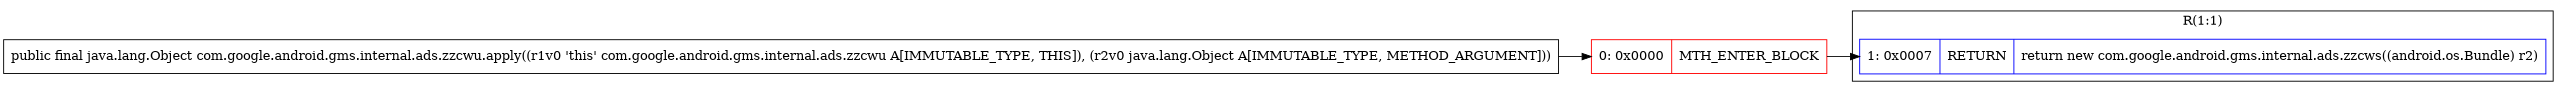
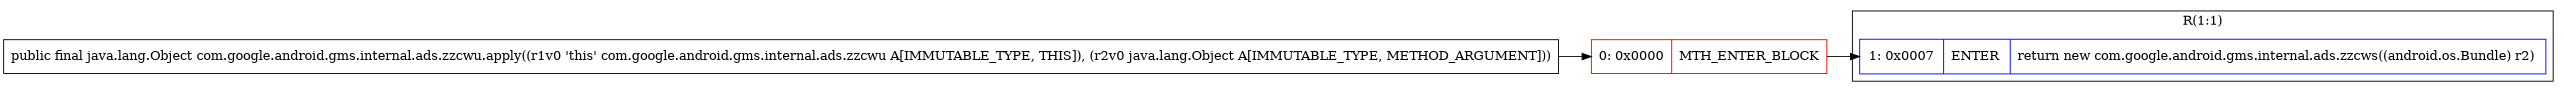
node "1: 0x0007": text "RETURN" -> "ENTER"
